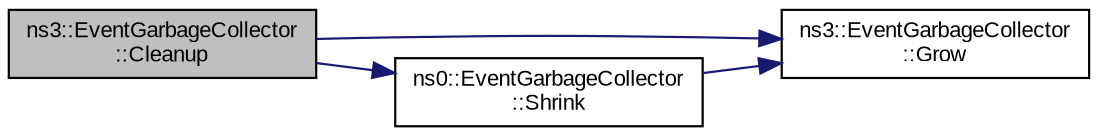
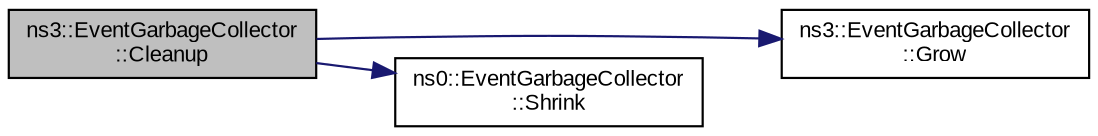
edge "ns0::EventGarbageCollector ::Shrink" -> "ns3::EventGarbageCollector ::Grow": removed
